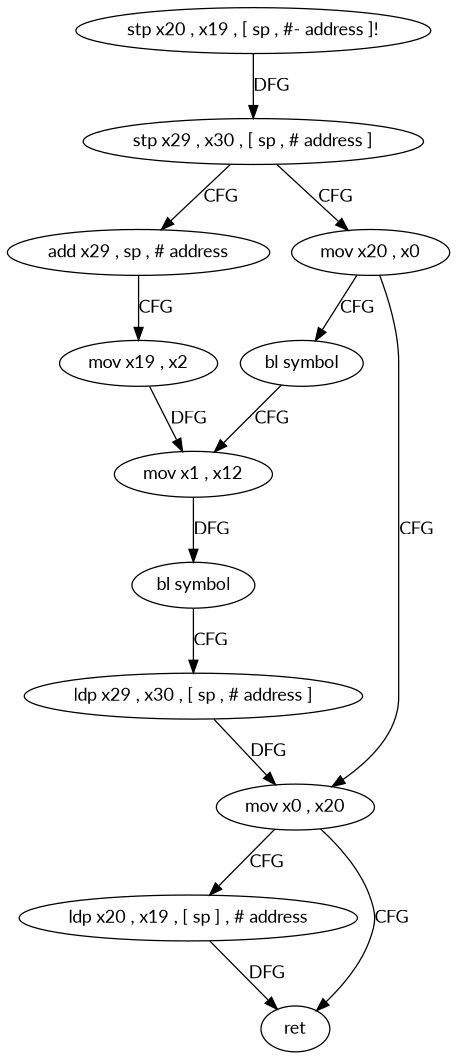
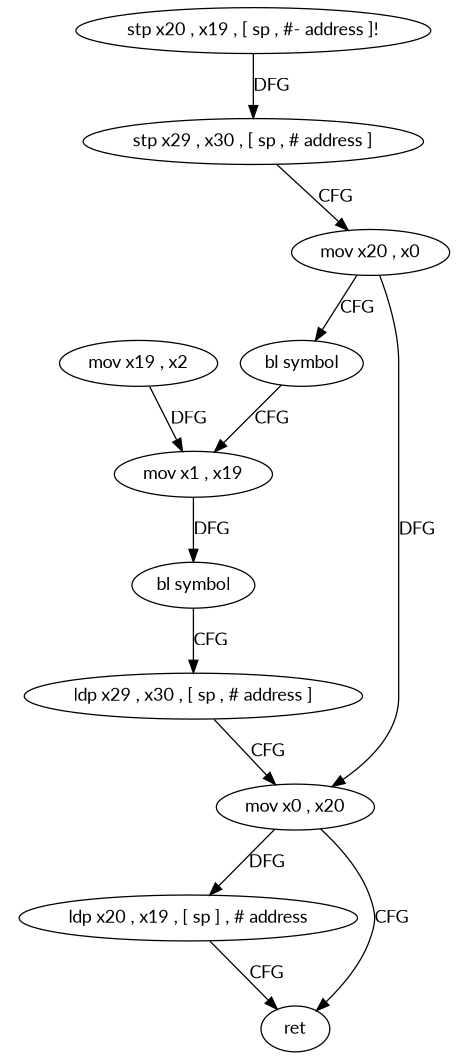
node "add x29 , sp , # address": removed
node "mov x1 , x12": label "mov x1 , x12" -> "mov x1 , x19"
edge "mov x20 , x0" -> "mov x0 , x20": label "CFG" -> "DFG"
edge "ldp x29 , x30 , [ sp , # address ]" -> "mov x0 , x20": label "DFG" -> "CFG"
edge "mov x0 , x20" -> "ldp x20 , x19 , [ sp ] , # address": label "CFG" -> "DFG"
edge "ldp x20 , x19 , [ sp ] , # address" -> "ret": label "DFG" -> "CFG"
